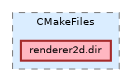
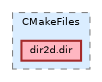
node "renderer2d.dir": label "renderer2d.dir" -> "dir2d.dir"
